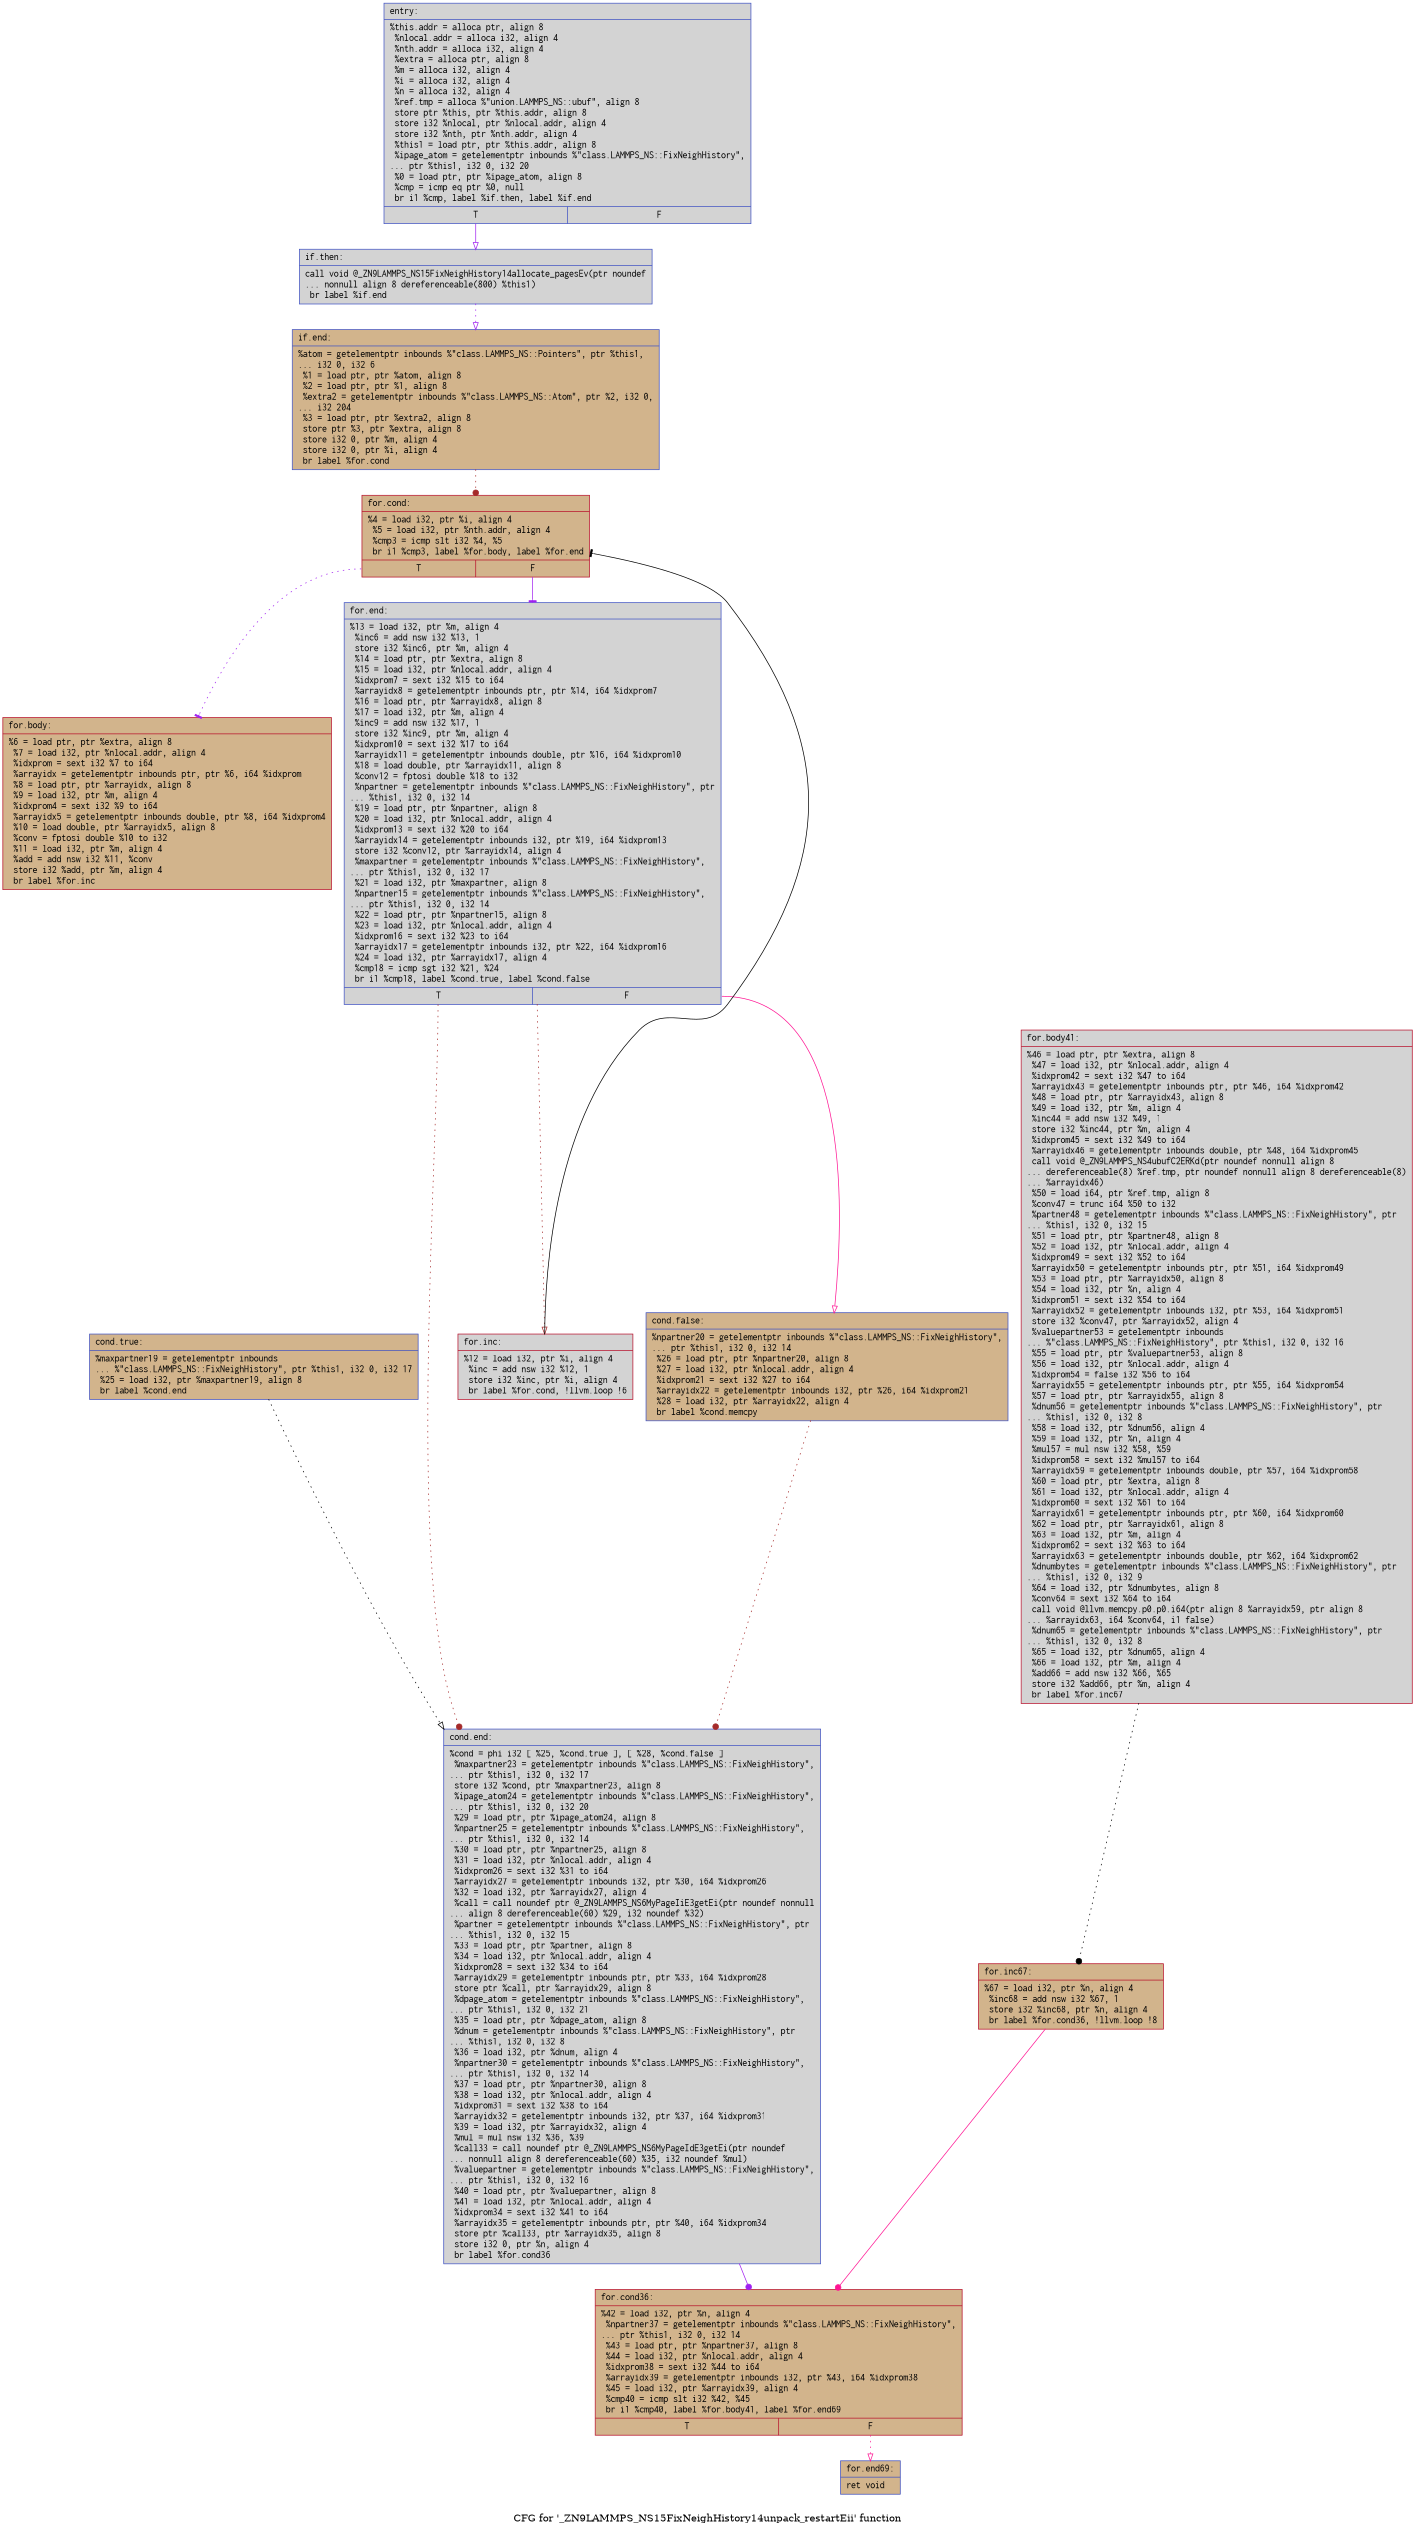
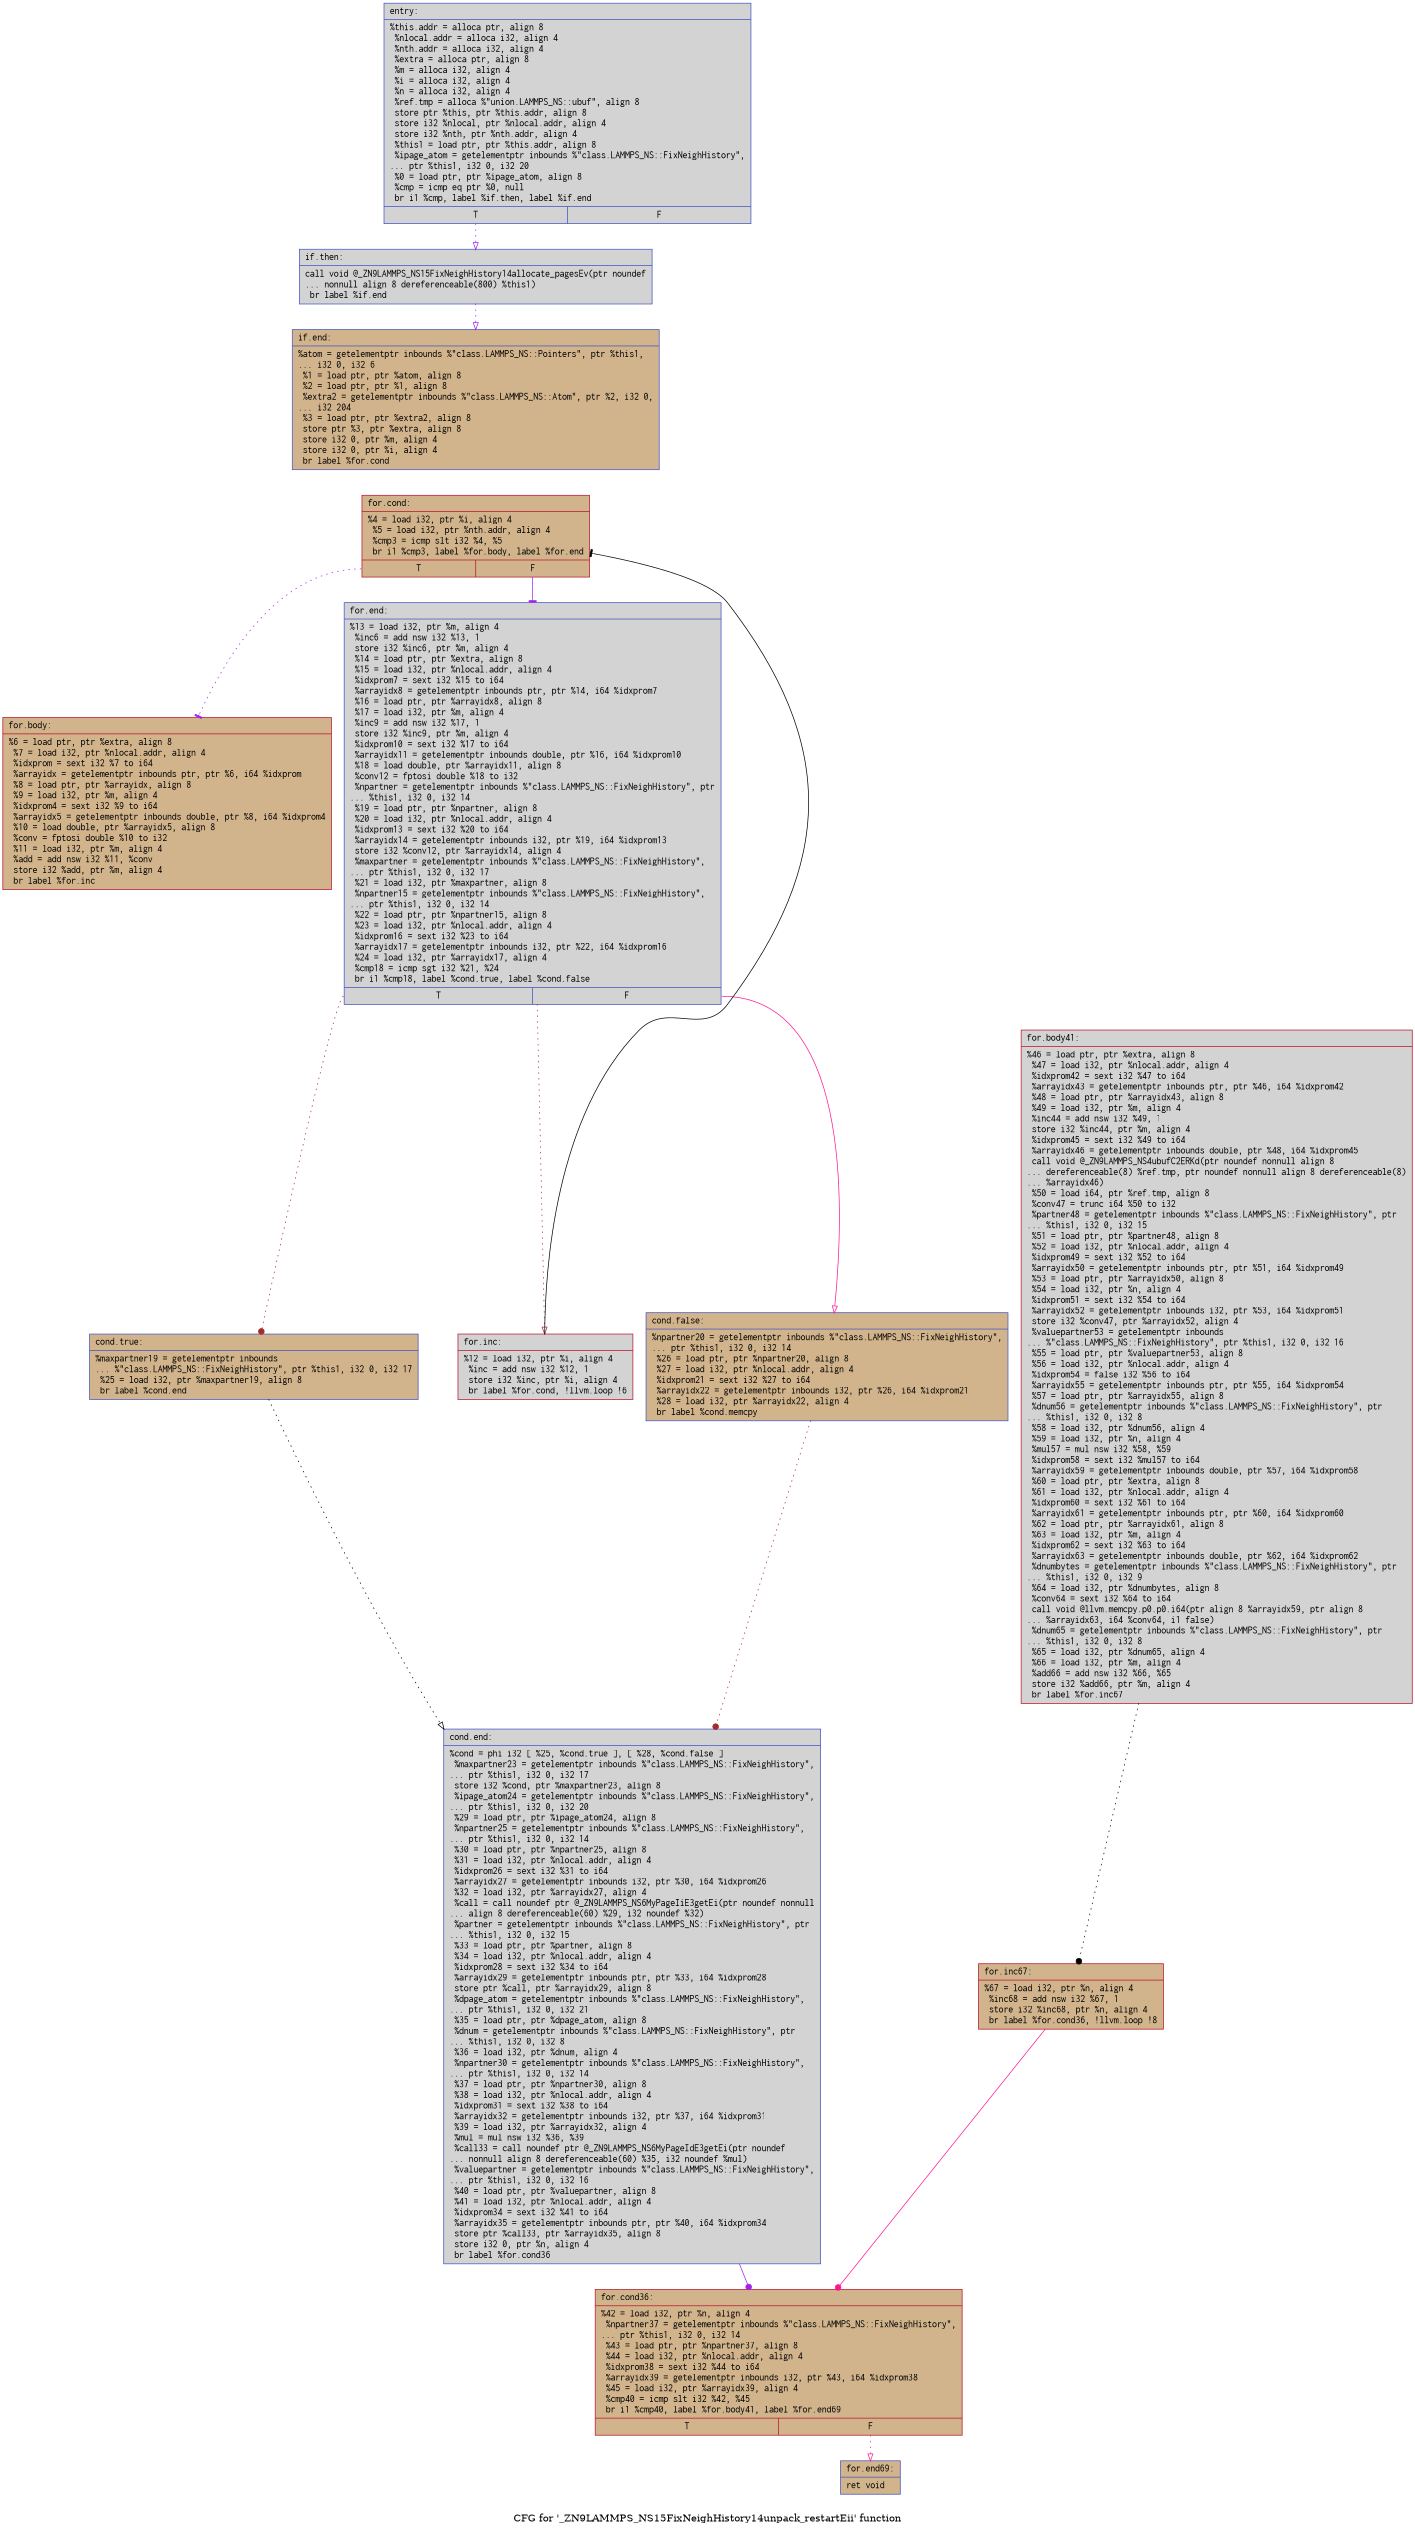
edge "entry:" -> "if.then:": style solid -> dotted
edge "if.end:" -> "for.cond:": removed
edge "for.end:" -> "cond.end:": now "for.end:" -> "cond.true:"
